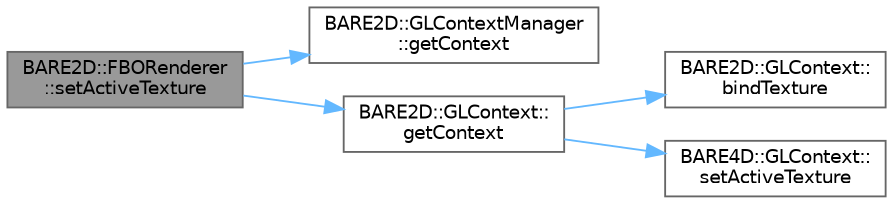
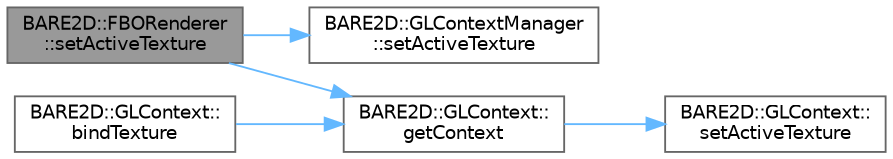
node "BARE2D::GLContextManager ::getContext": label "BARE2D::GLContextManager ::getContext" -> "BARE2D::GLContextManager ::setActiveTexture"
edge "BARE2D::GLContext:: getContext" -> "BARE2D::GLContext:: bindTexture": reversed
node "BARE4D::GLContext:: setActiveTexture": label "BARE4D::GLContext:: setActiveTexture" -> "BARE2D::GLContext:: setActiveTexture"
